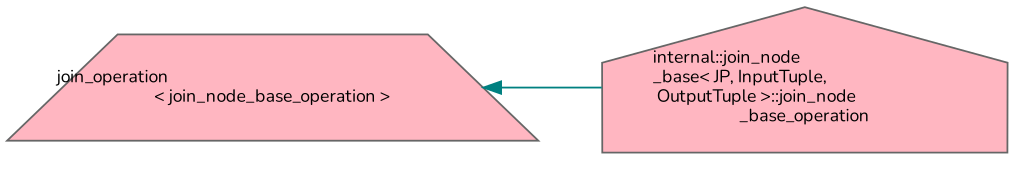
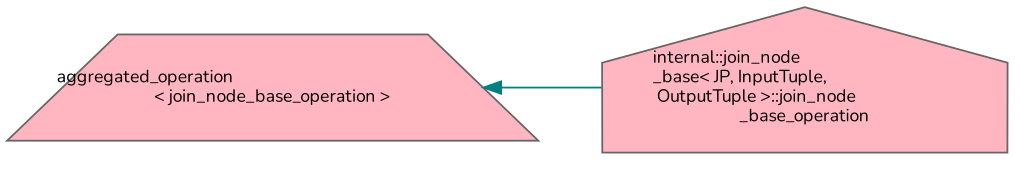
node "join_operation < join_node_base_operation >": label "join_operation < join_node_base_operation >" -> "aggregated_operation < join_node_base_operation >"
